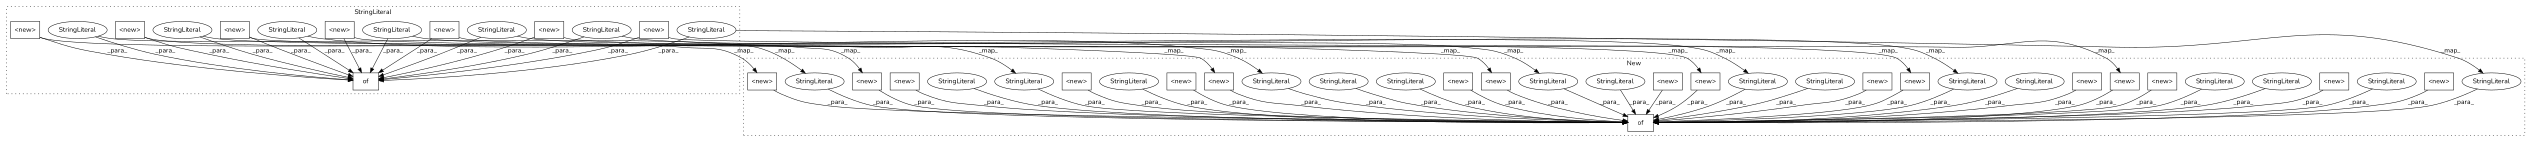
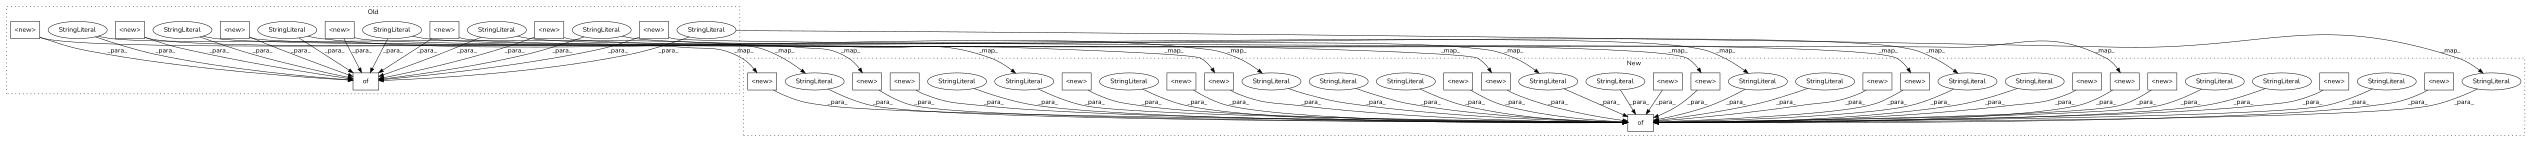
cluster "StringLiteral": label "StringLiteral" -> "Old"
